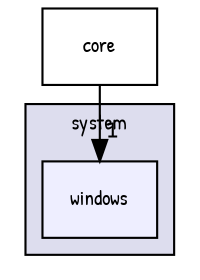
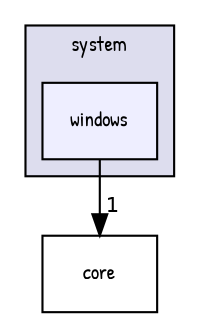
edge "core" -> "windows": reversed
